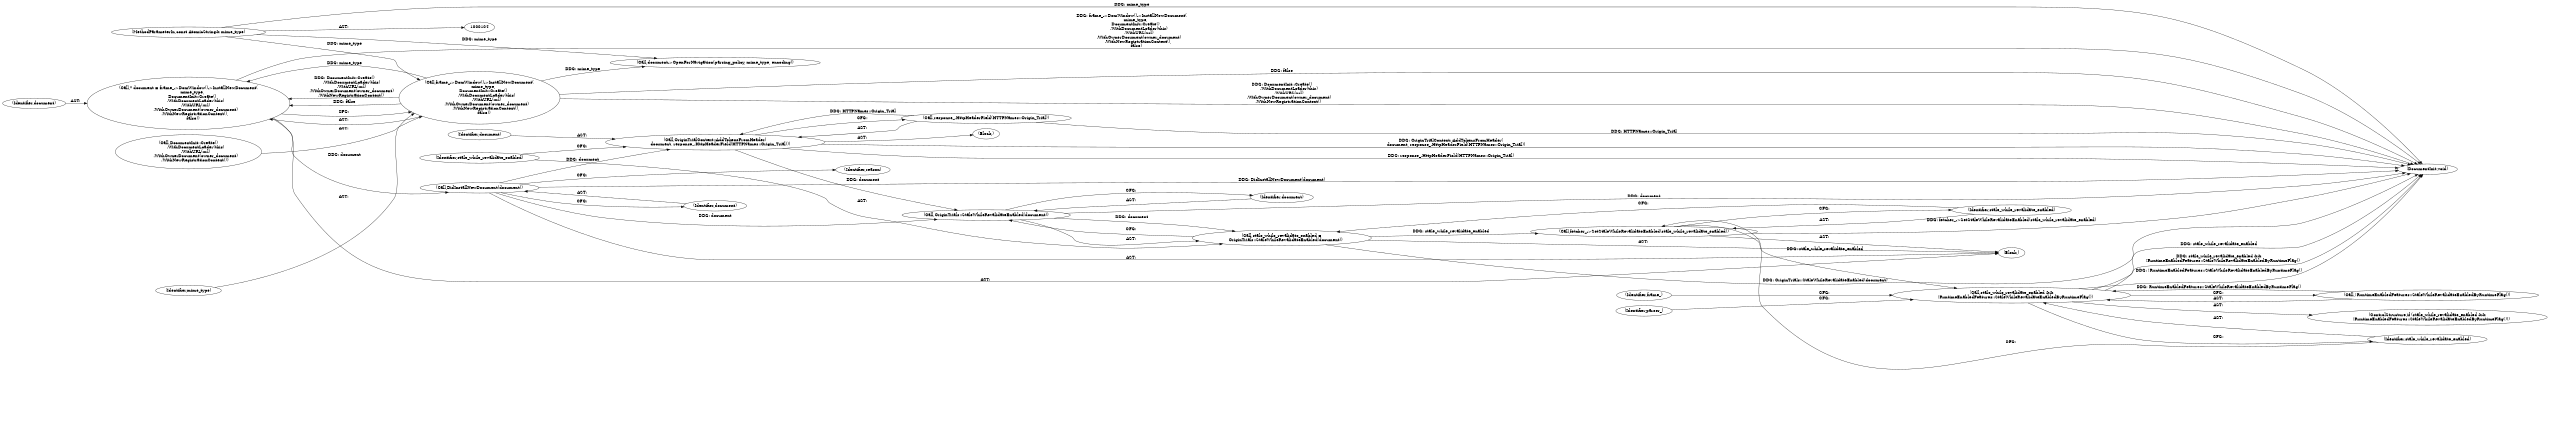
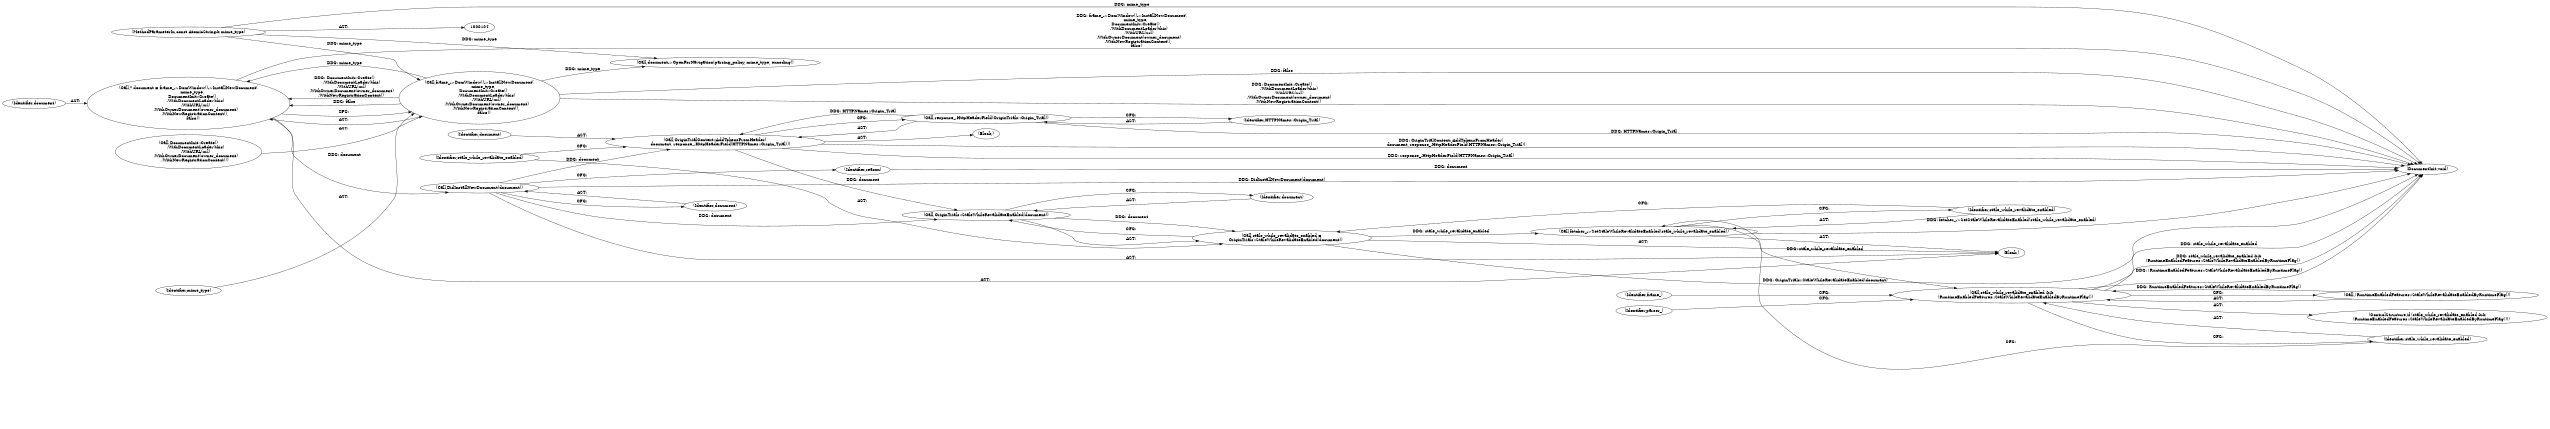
node "(Call,response_.HttpHeaderField(HTTPNames::Origin_Trial))": label "(Call,response_.HttpHeaderField(HTTPNames::Origin_Trial))" -> "(Call,response_.HttpHeaderField(OriginTrials::Origin_Trial))"
node "(Identifier,HTTPNames::Origin_Trial)": added
edge "(Call,OriginTrials::StaleWhileRevalidateEnabled(document))" -> "(DocumentInit,void)": now "(Identifier,reason)" -> "(DocumentInit,void)"
